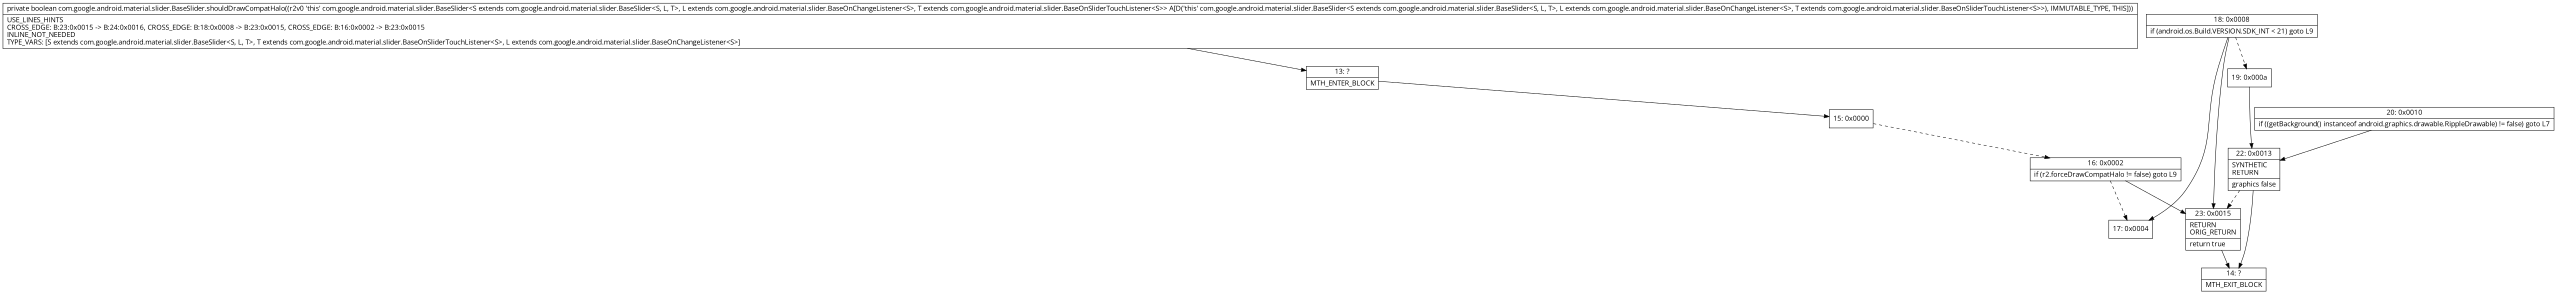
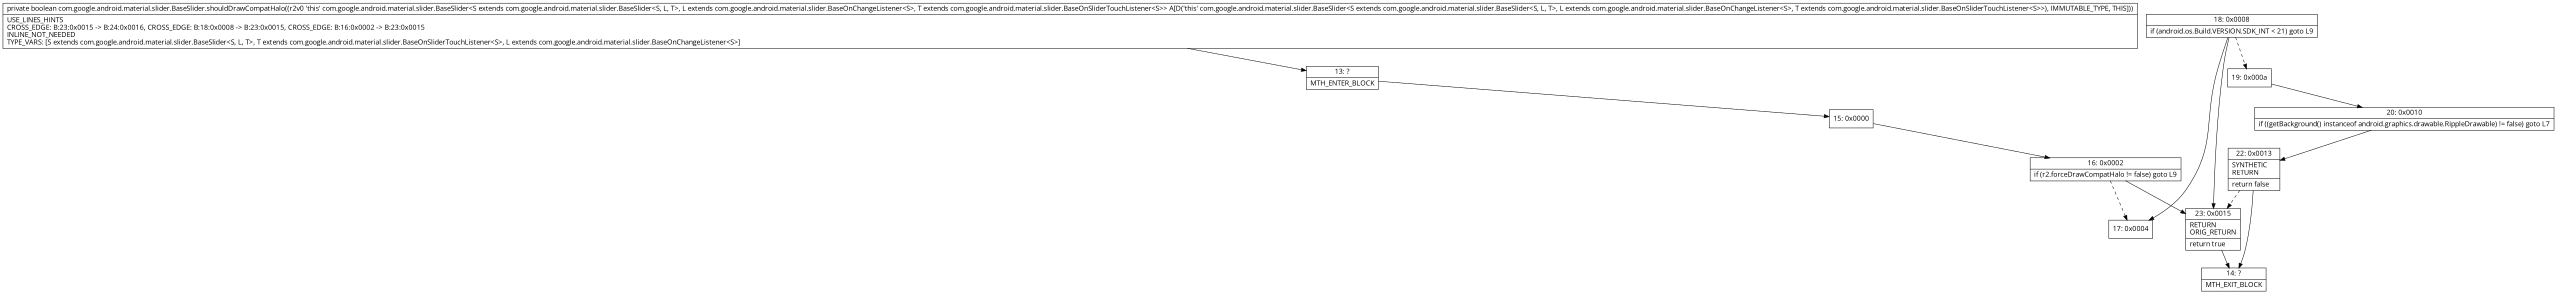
edge "19: 0x000a" -> "22: 0x0013": now "19: 0x000a" -> "20: 0x0010"
edge "15: 0x0000" -> "16: 0x0002": style dashed -> solid
node "22: 0x0013": text "graphics false" -> "return false"
